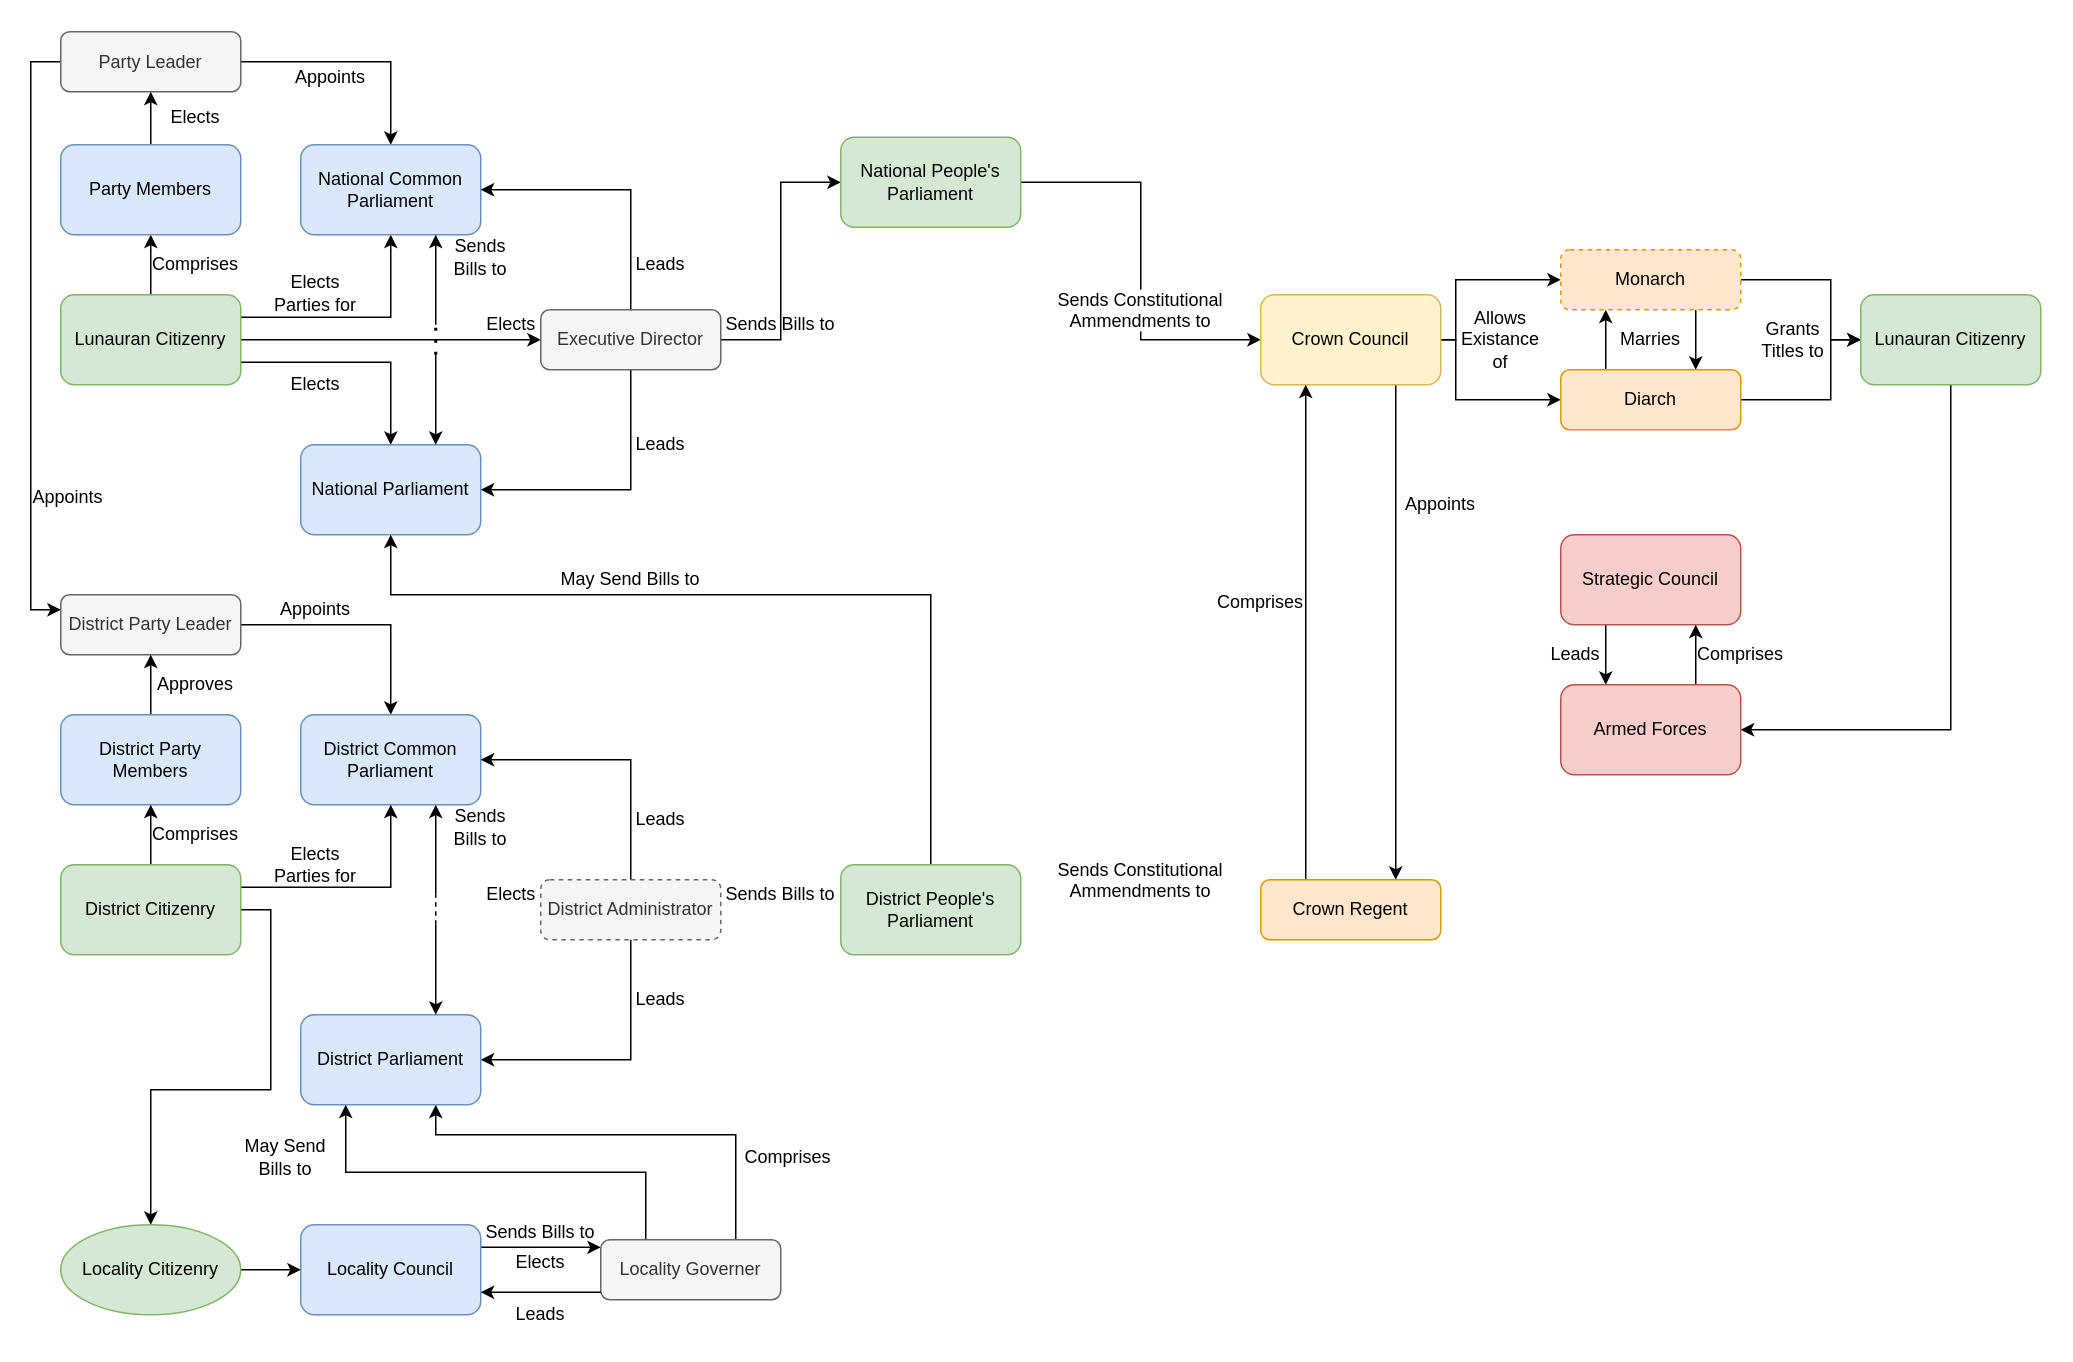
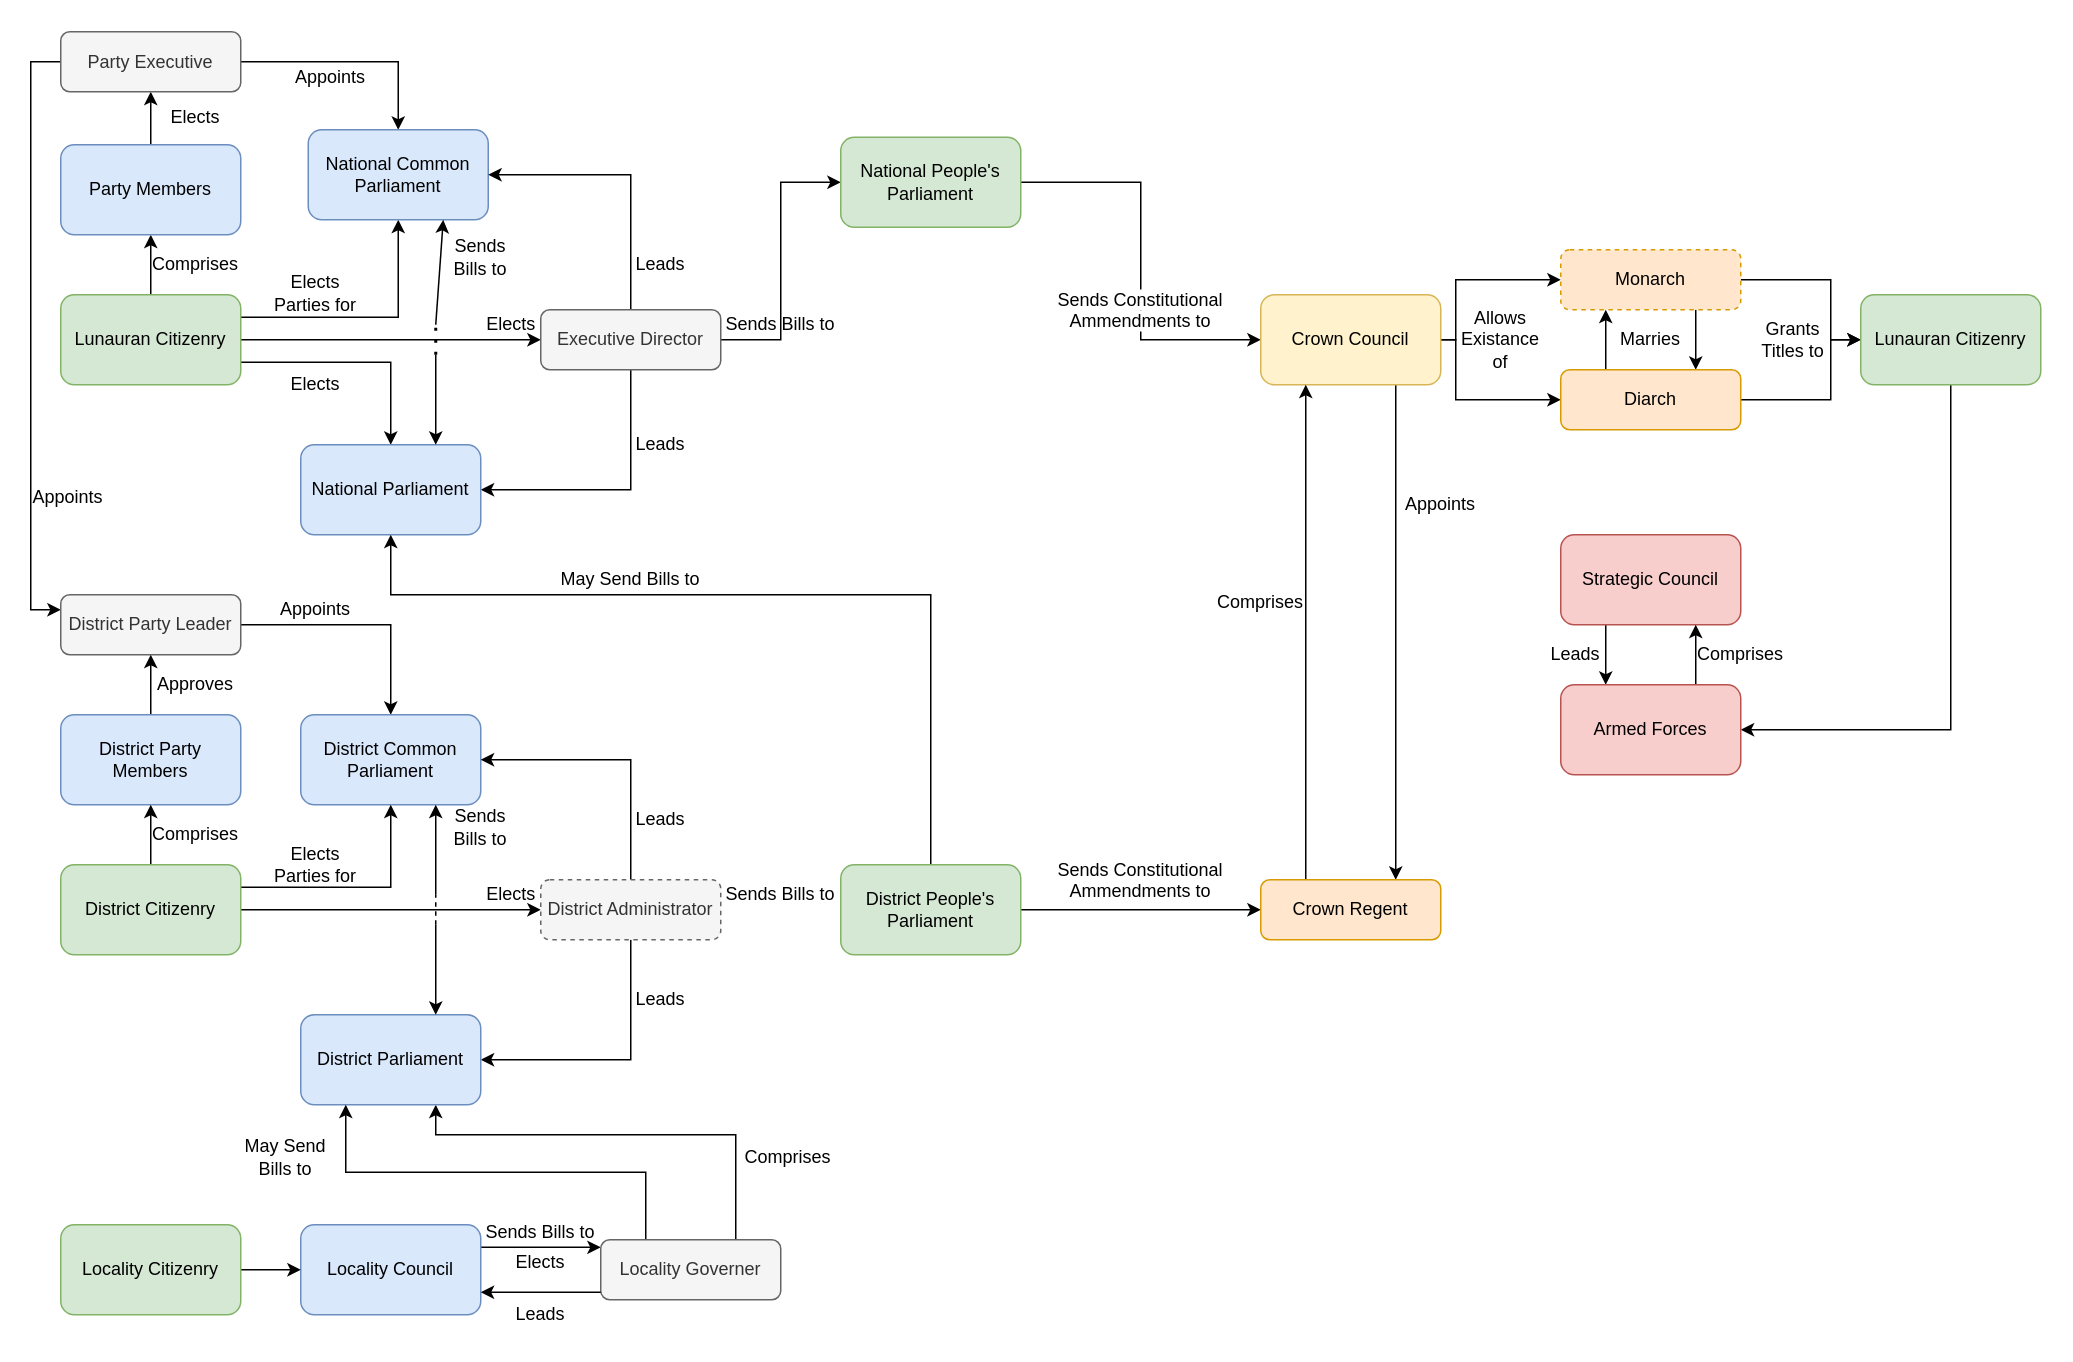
node "Party Leader": label "Party Leader" -> "Party Executive"
node "National Common Parliament": moved (391, 190) -> (398, 175)
edge "District People's Parliament" -> "Crown Regent": added
edge "District Citizenry" -> "Locality Citizenry": now "District Citizenry" -> "District Administrator"
node "Locality Citizenry": shape ellipse -> rounded rectangle
